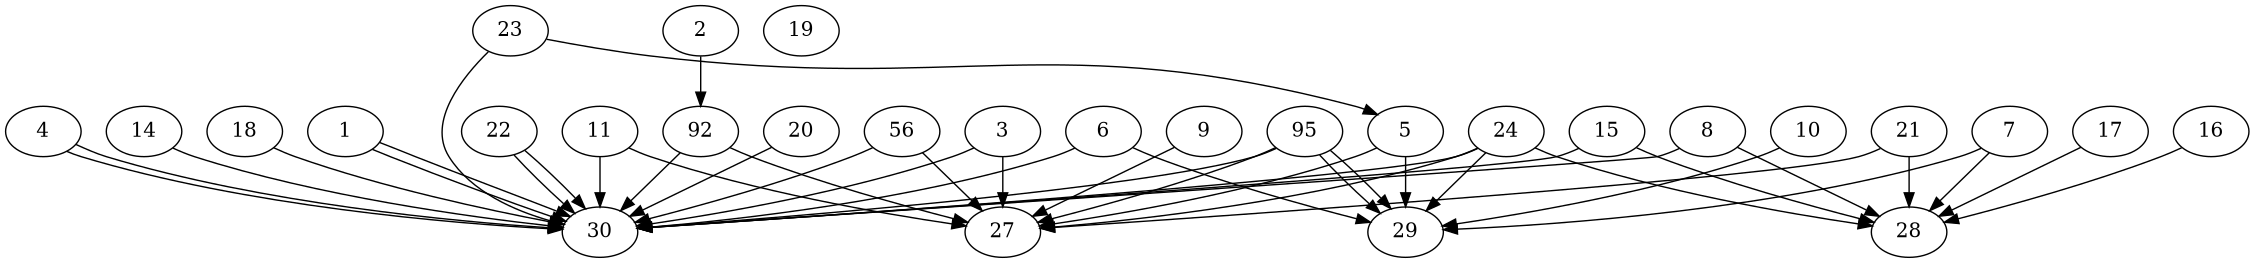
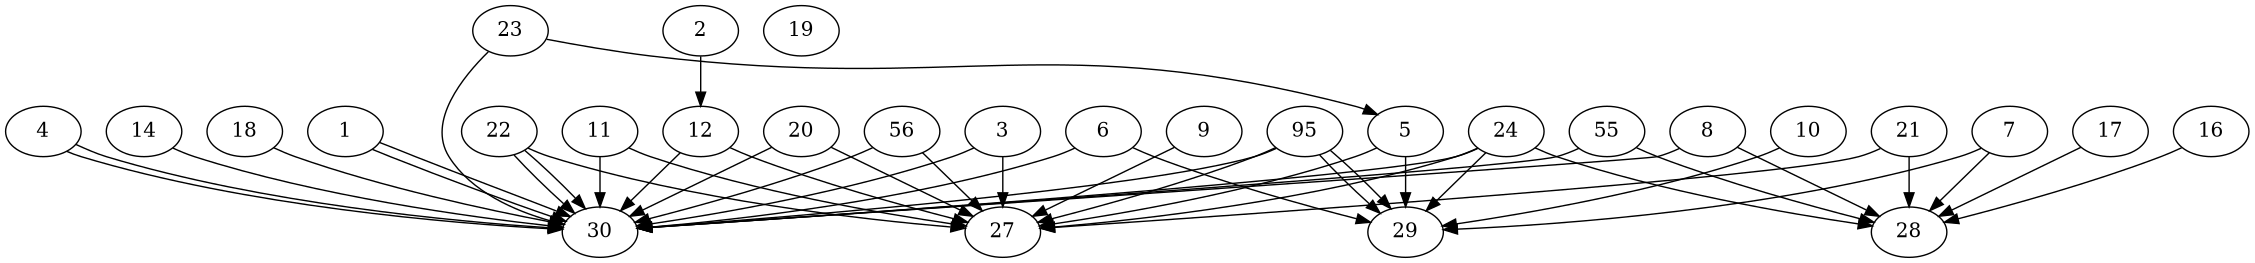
node "92": label "92" -> "12"
node "15": label "15" -> "55"
edge "20" -> "27": added
edge "22" -> "27": added
